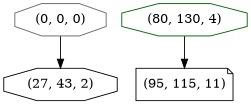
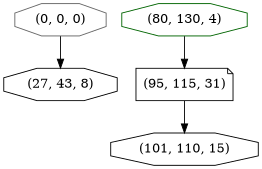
node "(27, 43, 2)": label "(27, 43, 2)" -> "(27, 43, 8)"
node "(95, 115, 11)": label "(95, 115, 11)" -> "(95, 115, 31)"
node "(101, 110, 15)": added
